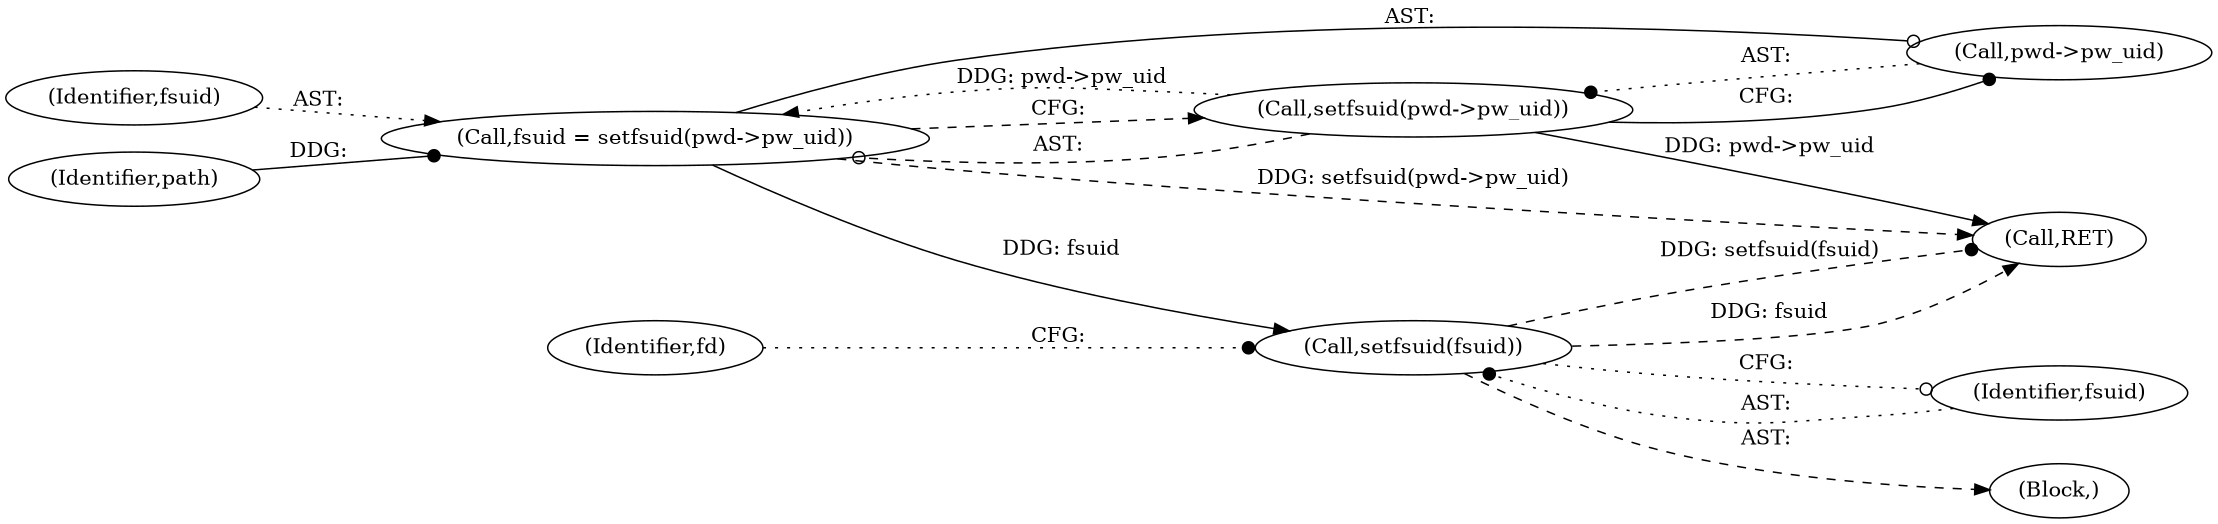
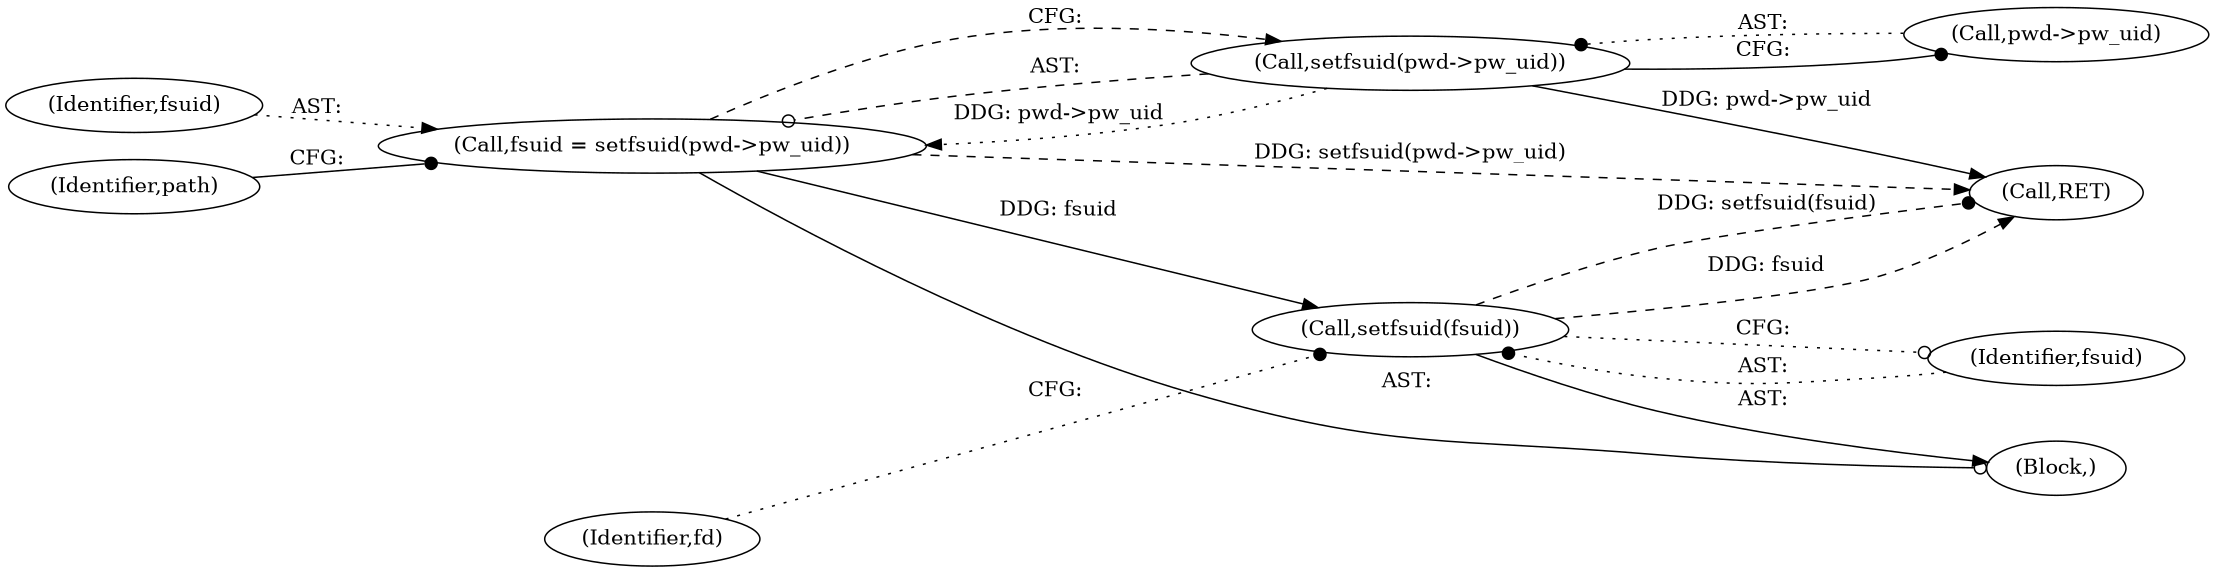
edge "(Call,fsuid = setfsuid(pwd->pw_uid))" -> "(Call,pwd->pw_uid)": now "(Call,fsuid = setfsuid(pwd->pw_uid))" -> "(Block,)"
edge "(Identifier,path)" -> "(Call,fsuid = setfsuid(pwd->pw_uid))": label "DDG: " -> "CFG: "
edge "(Call,setfsuid(fsuid))" -> "(Block,)": style dashed -> solid
